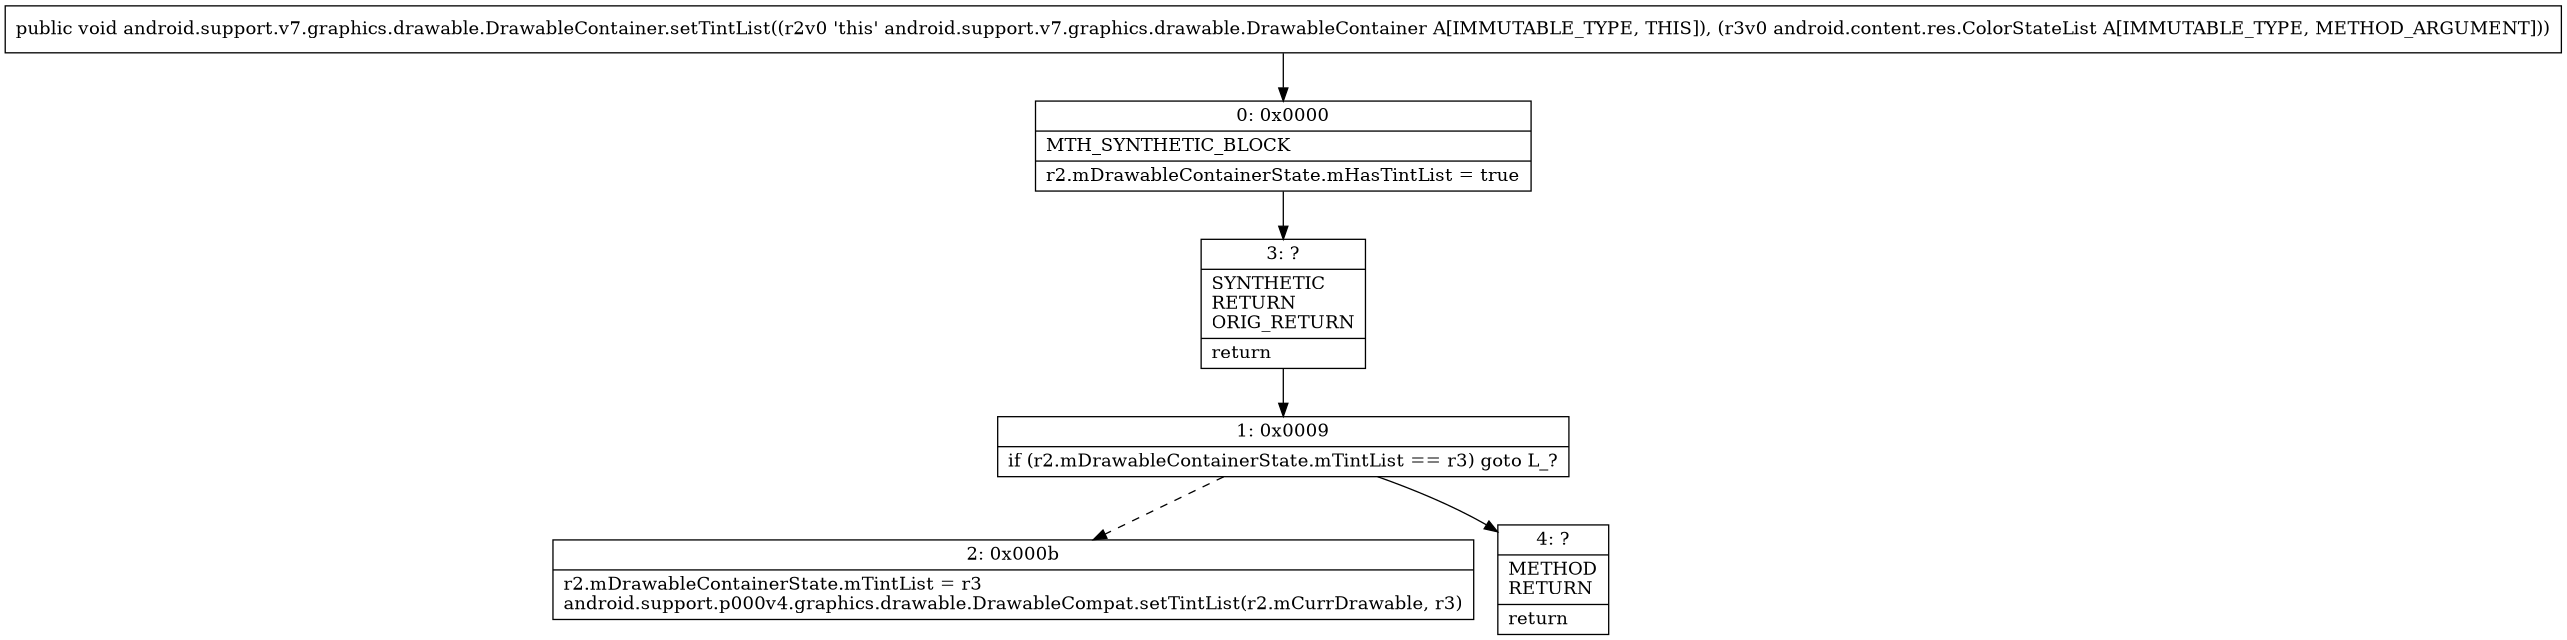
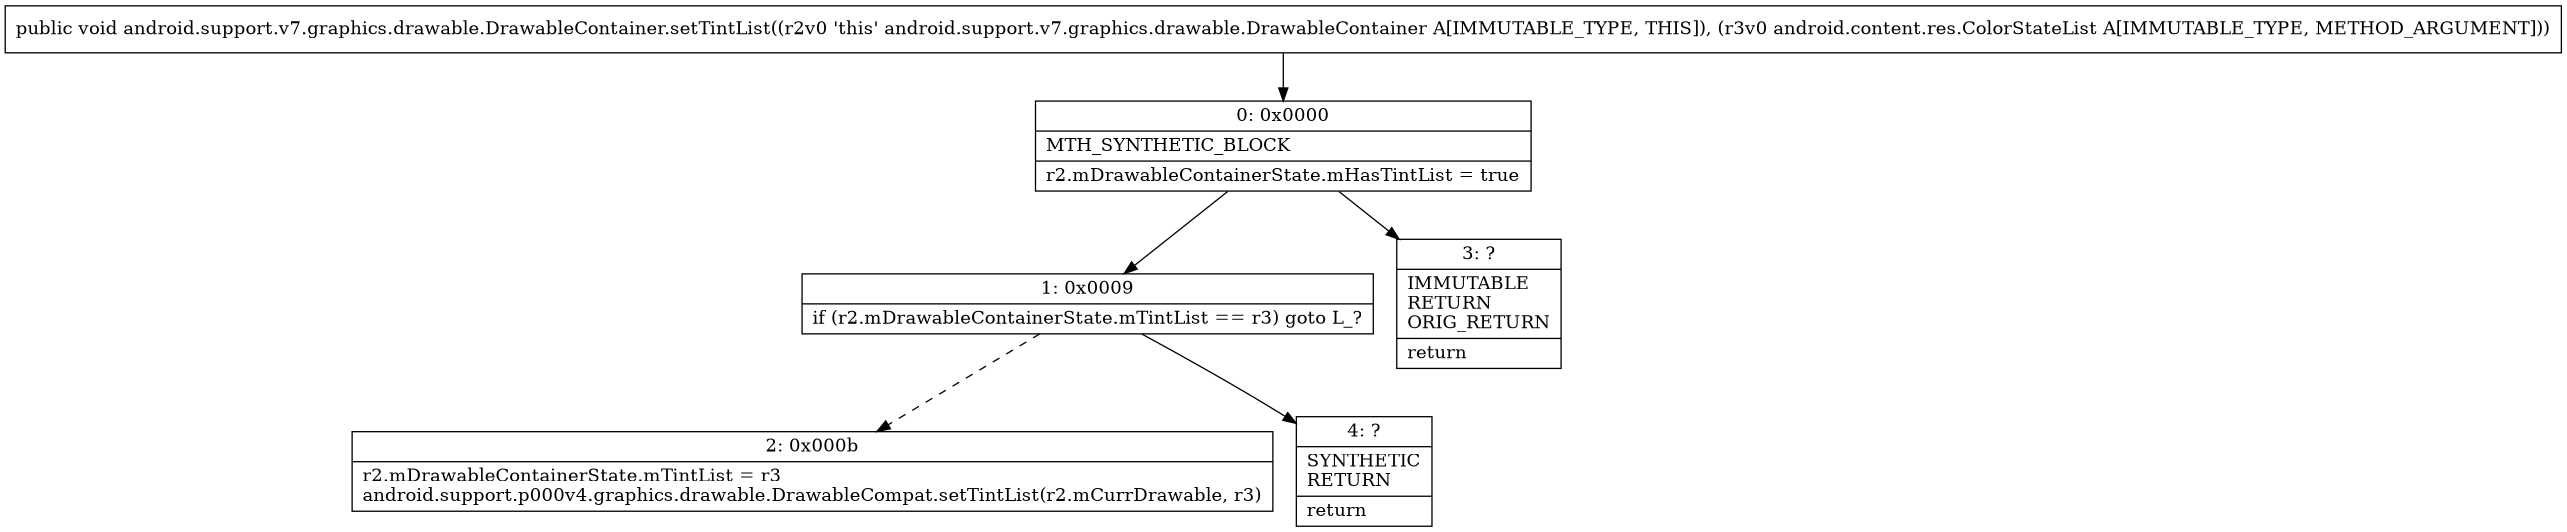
node "3: ?": text "SYNTHETIC" -> "IMMUTABLE"
edge "3: ?" -> "1: 0x0009": now "0: 0x0000" -> "1: 0x0009"
node "4: ?": text "METHOD" -> "SYNTHETIC"
